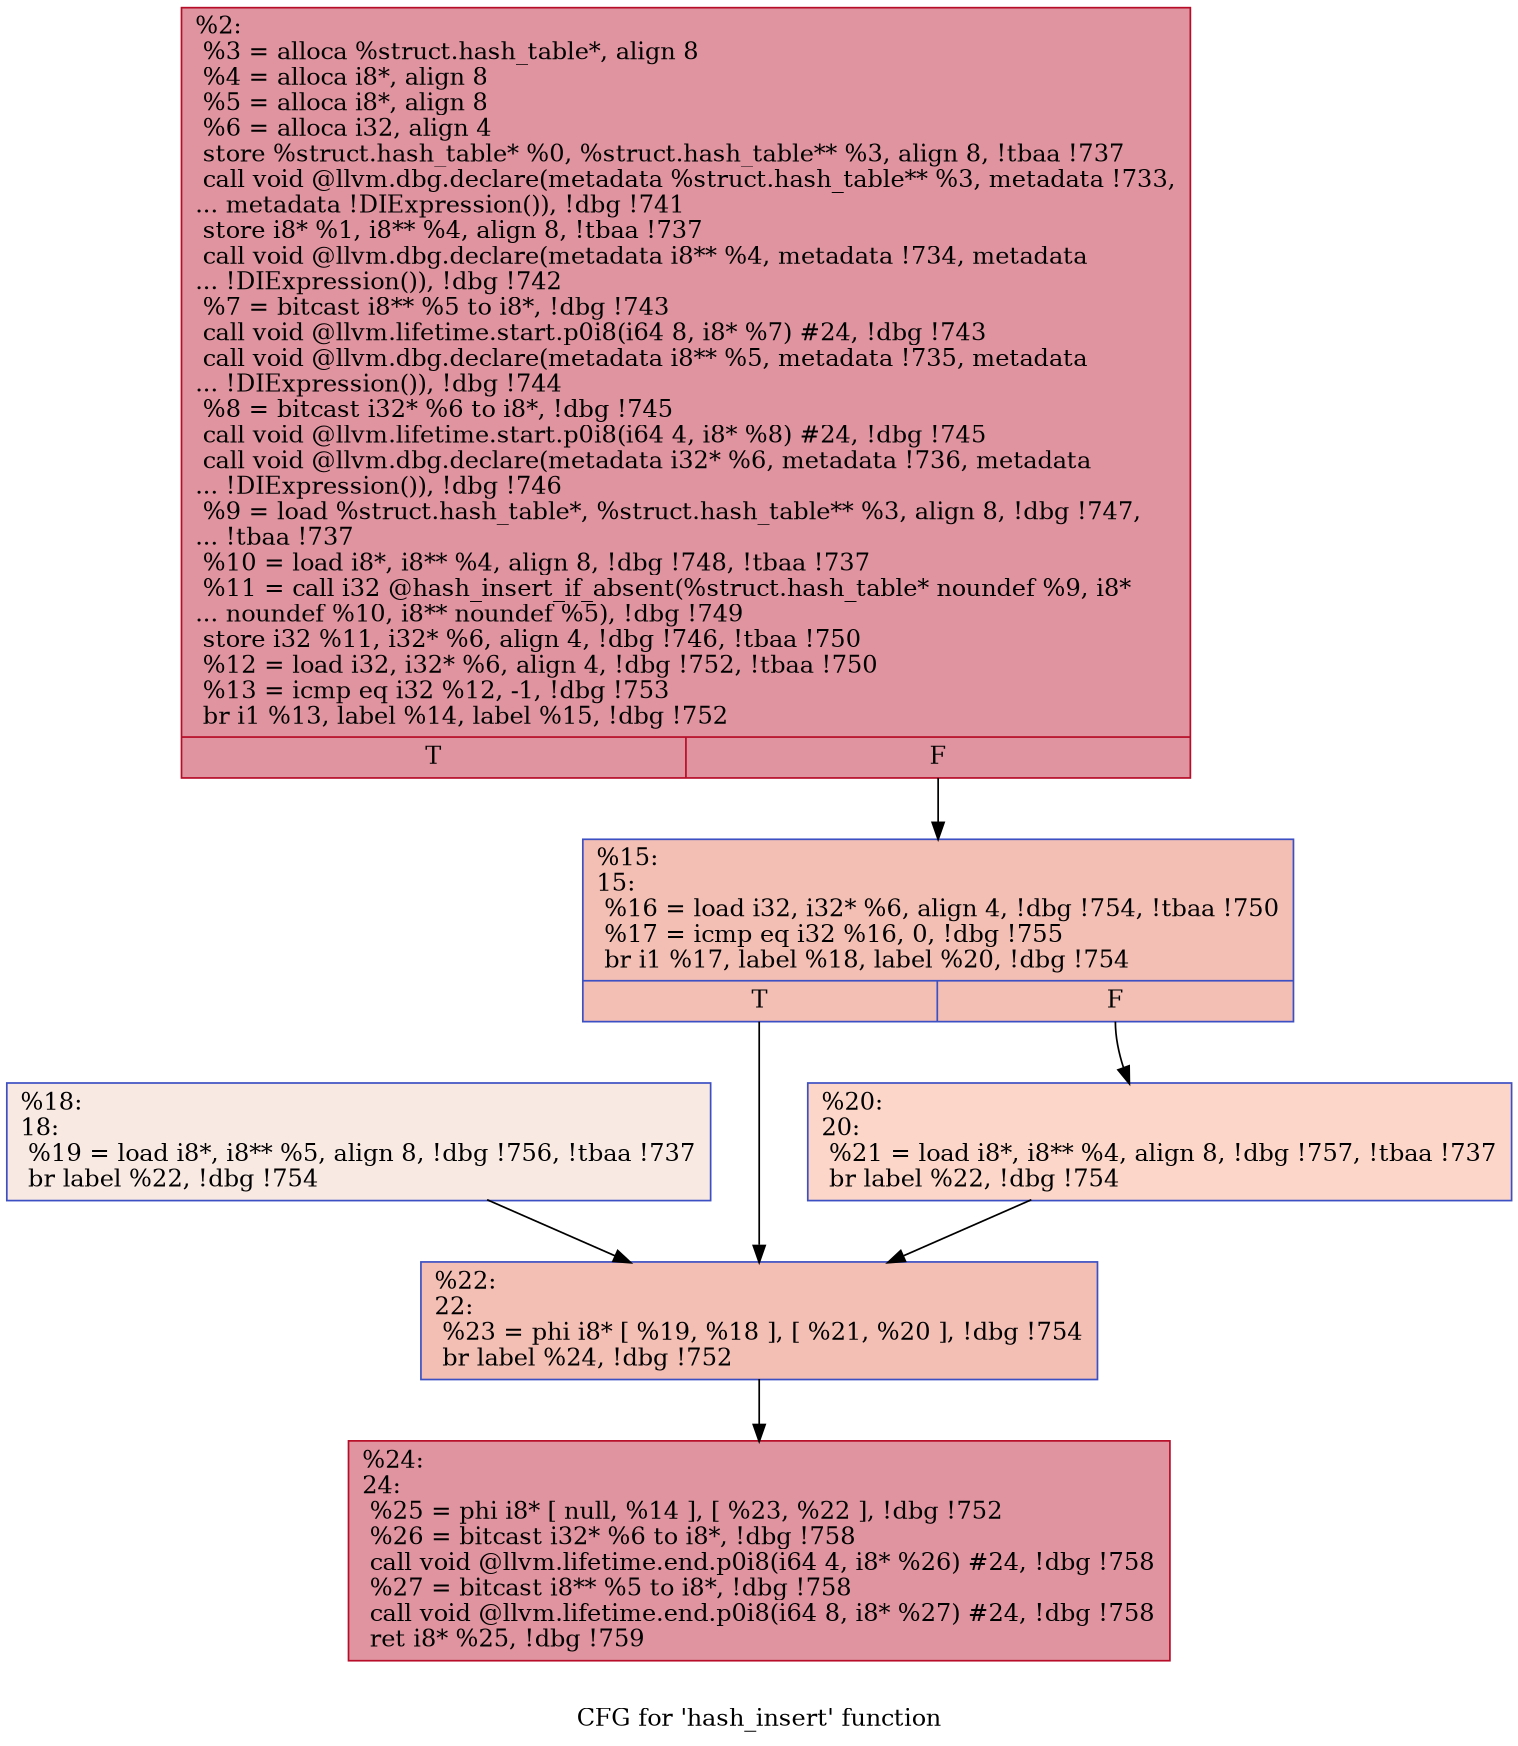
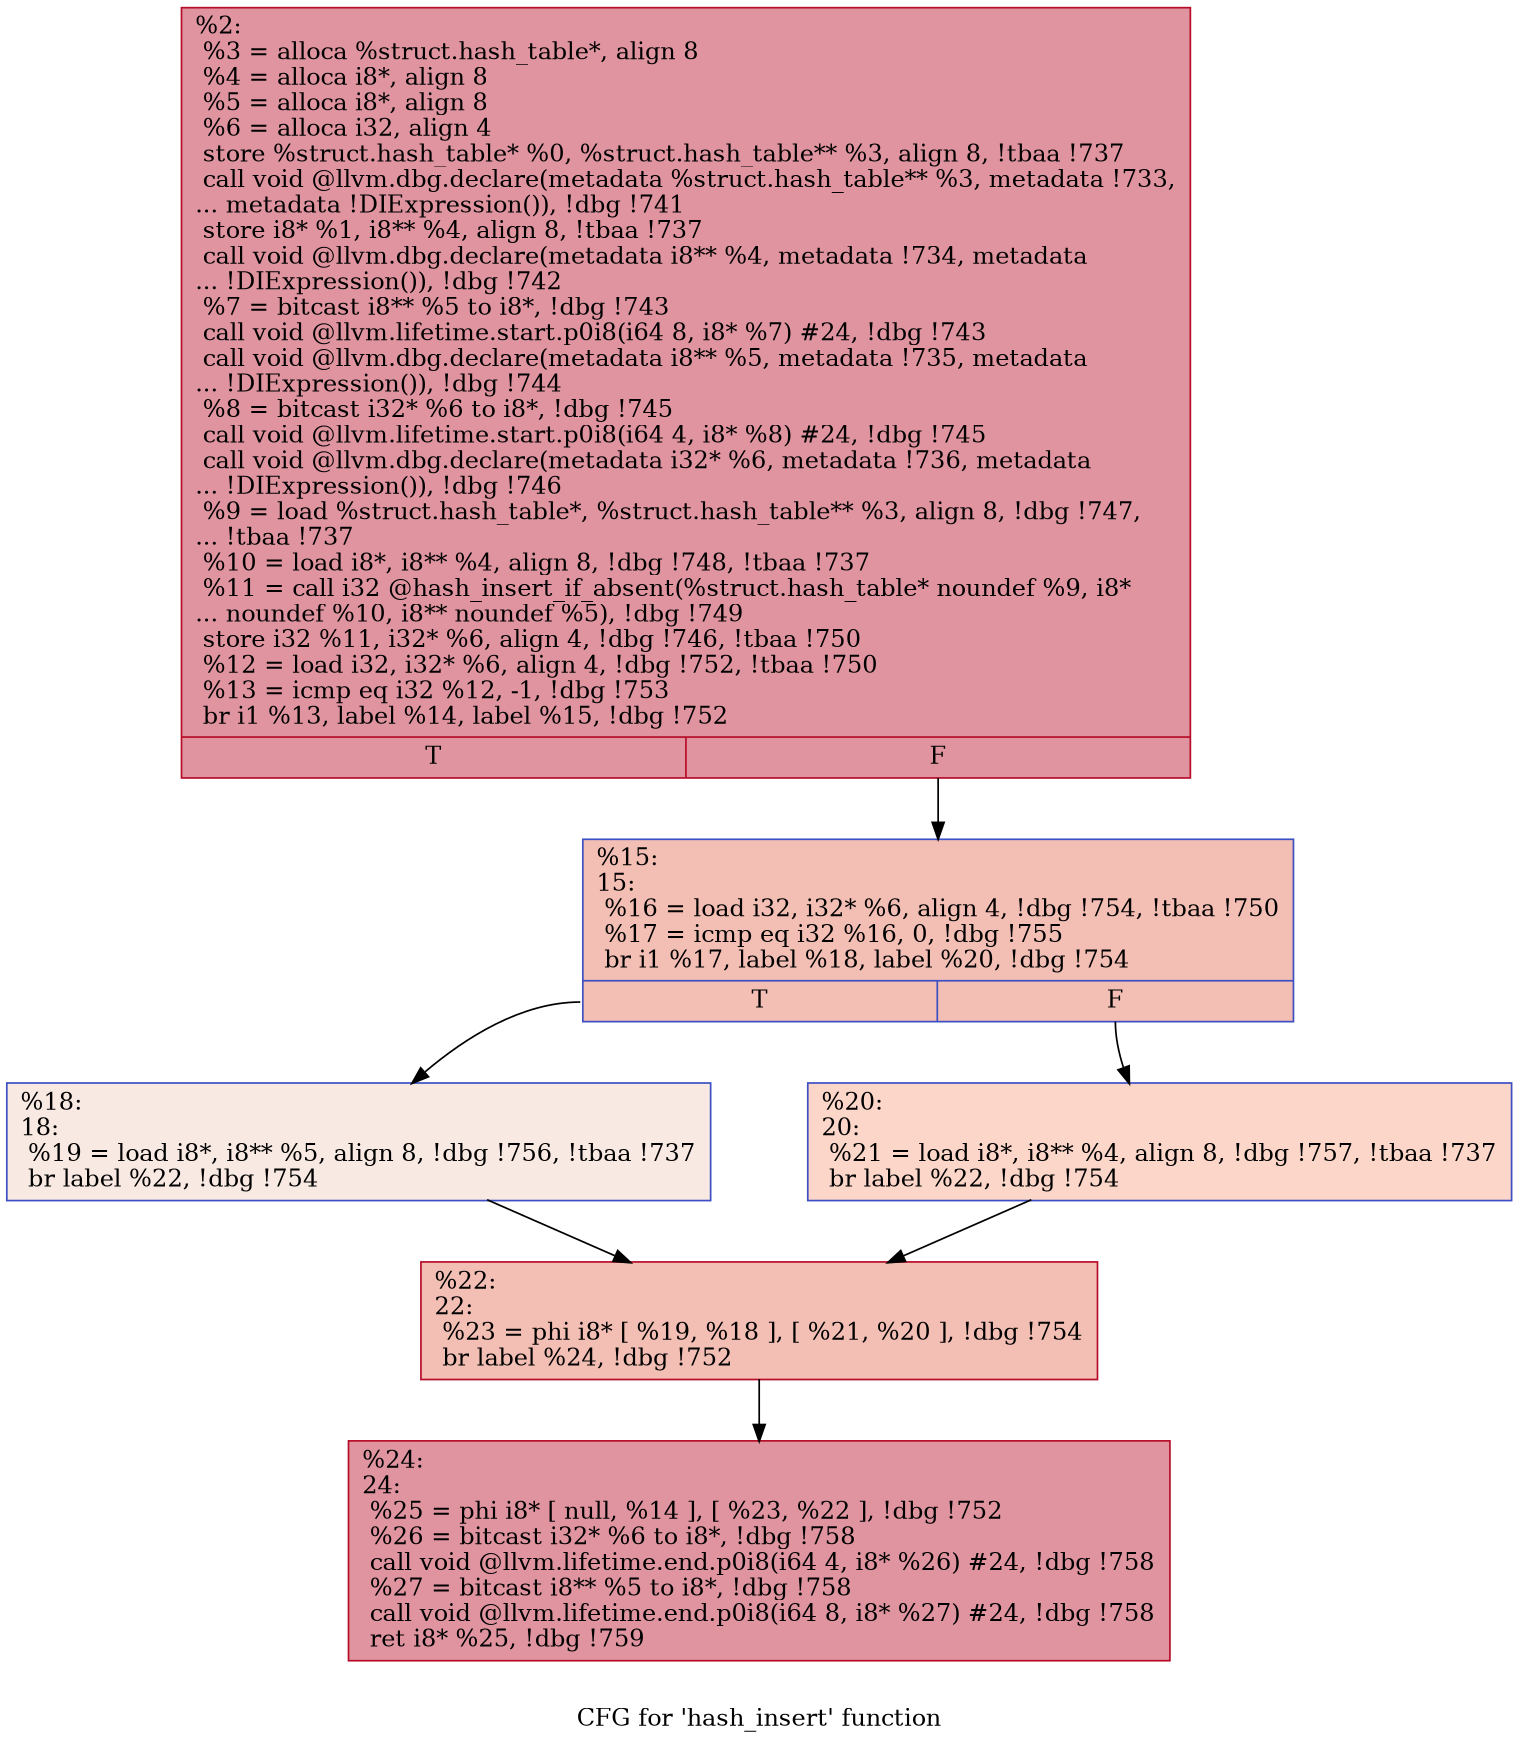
edge "%15:" -> "%22:": now "%15:" -> "%18:"
node "%22:": color #3d50c3ff -> #b70d28ff
